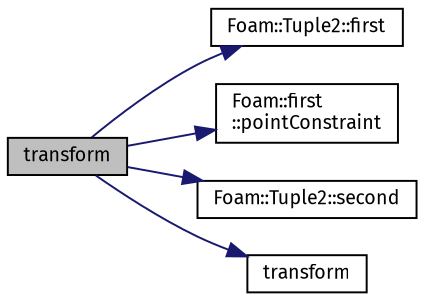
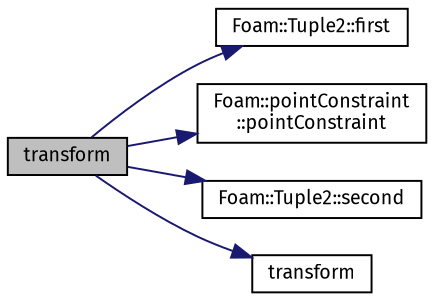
node "Foam::first ::pointConstraint": label "Foam::first ::pointConstraint" -> "Foam::pointConstraint ::pointConstraint"
